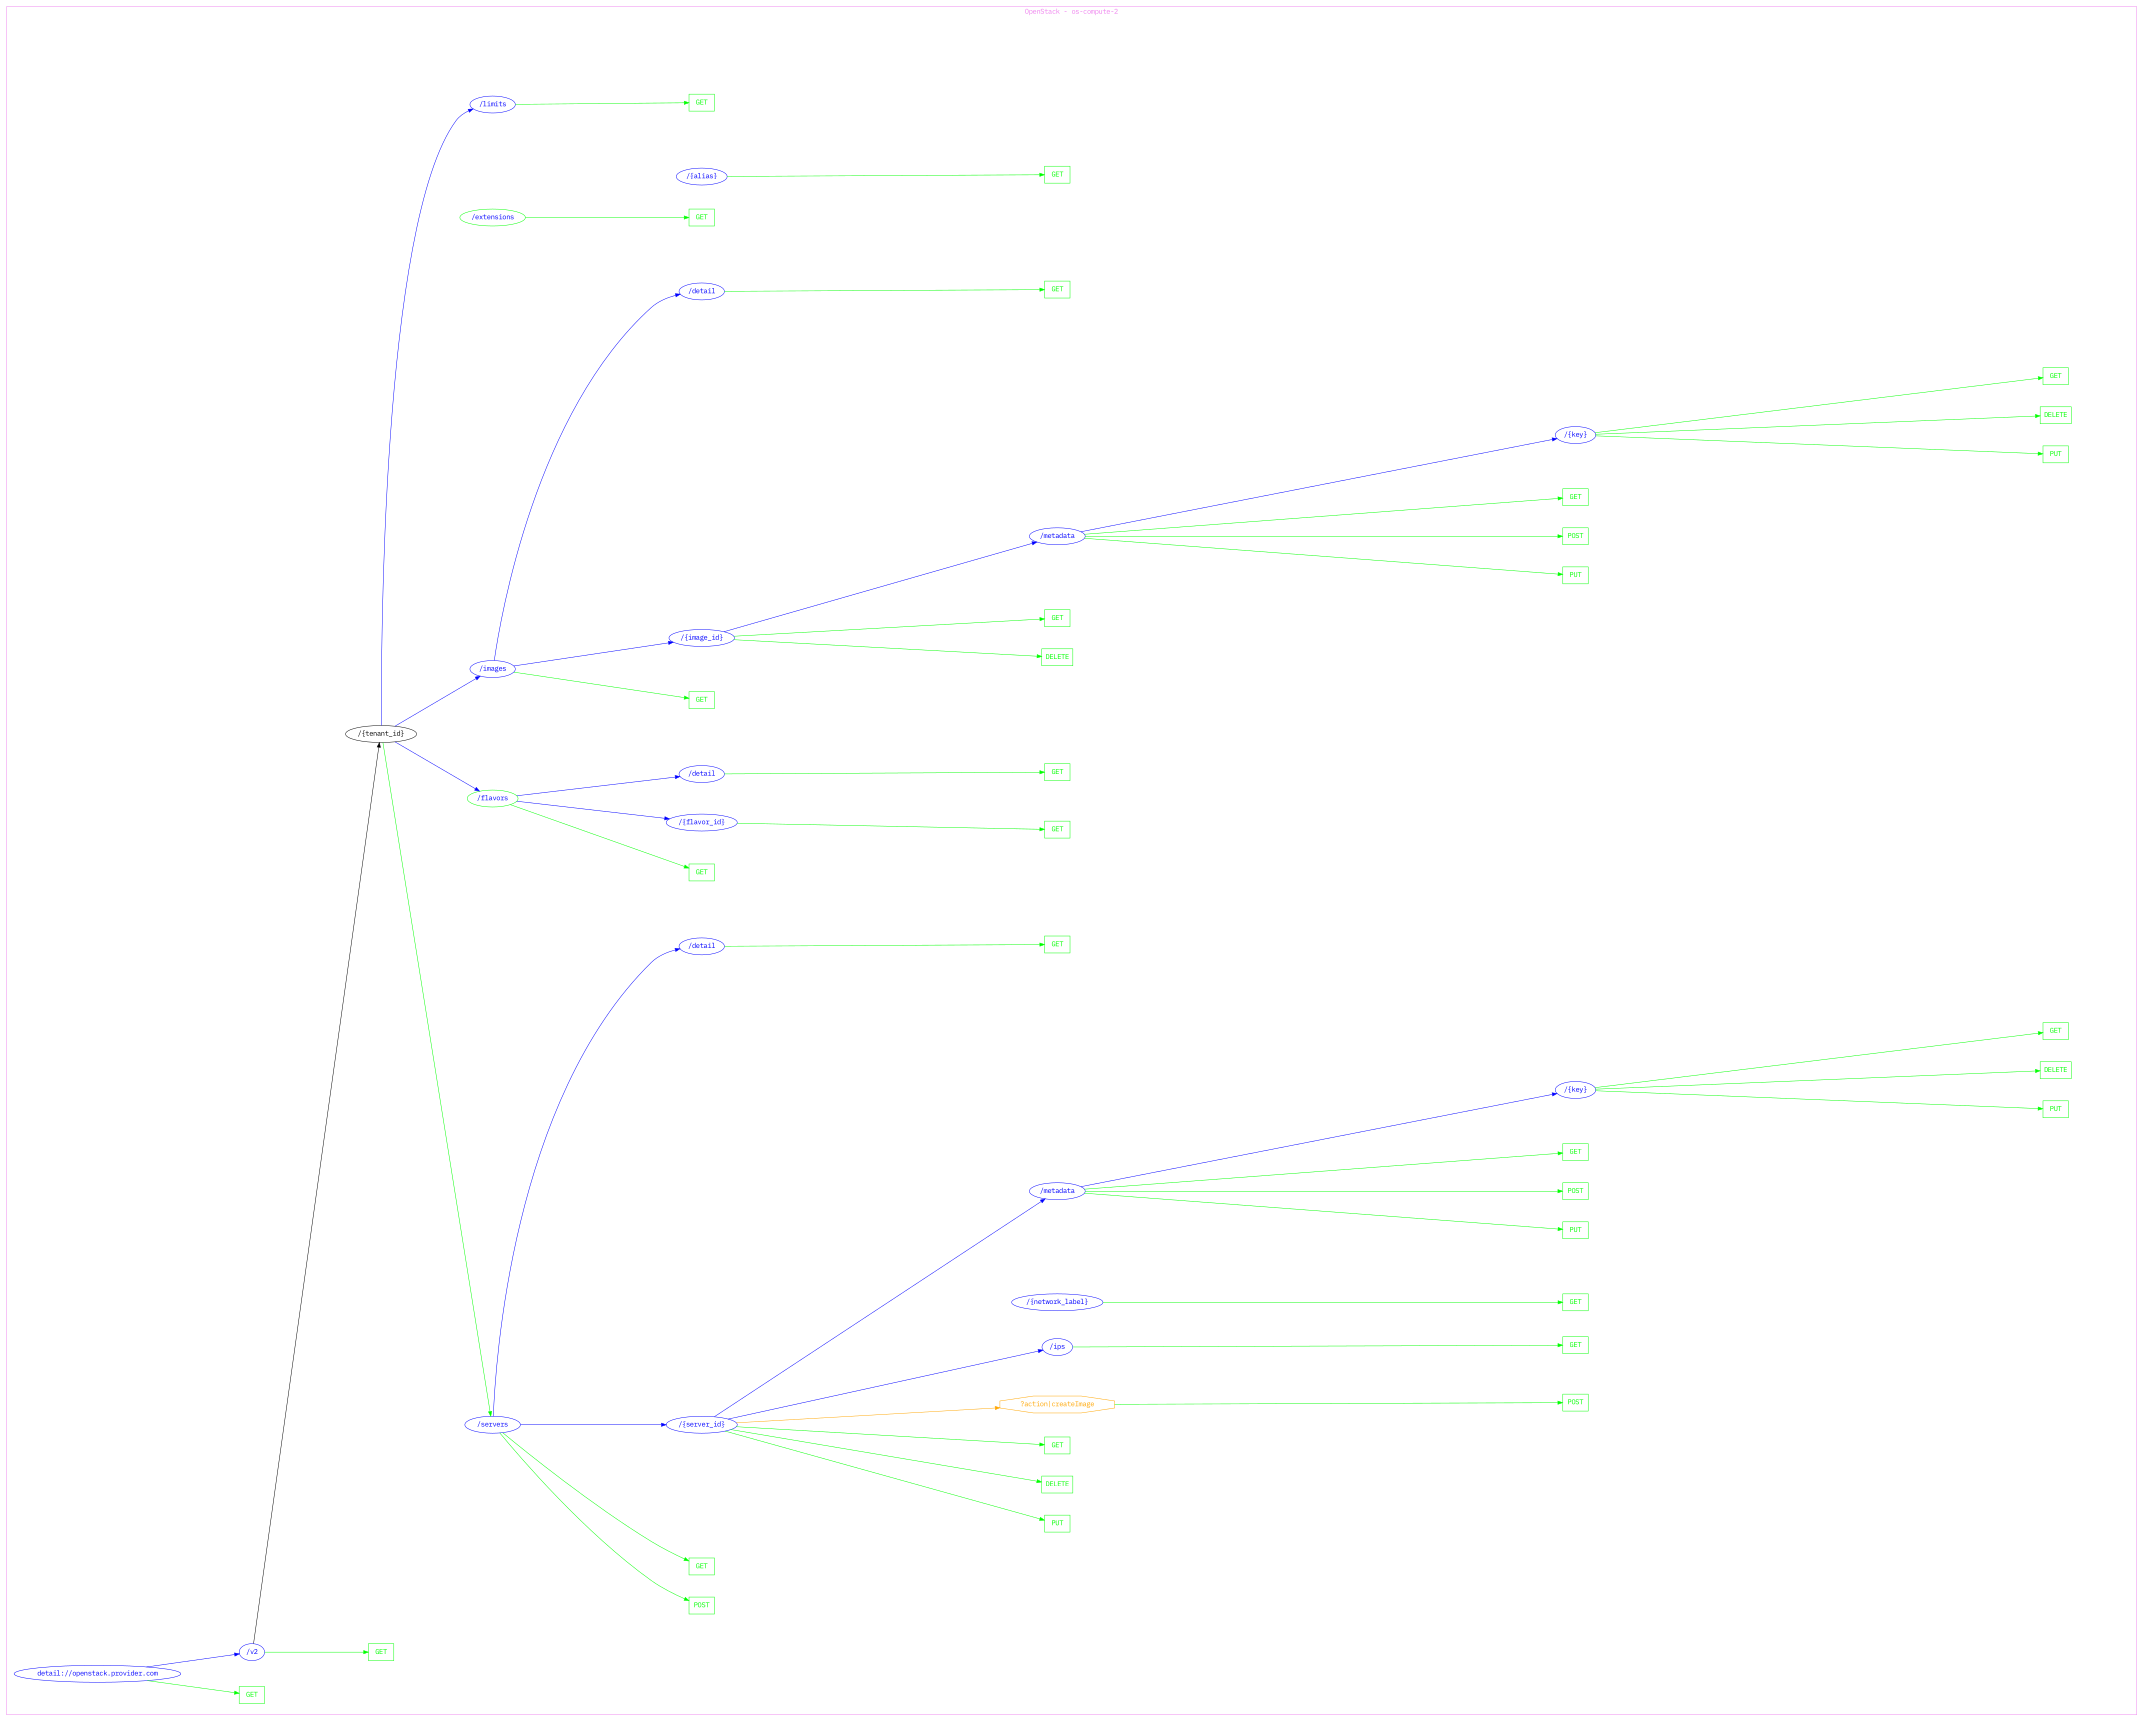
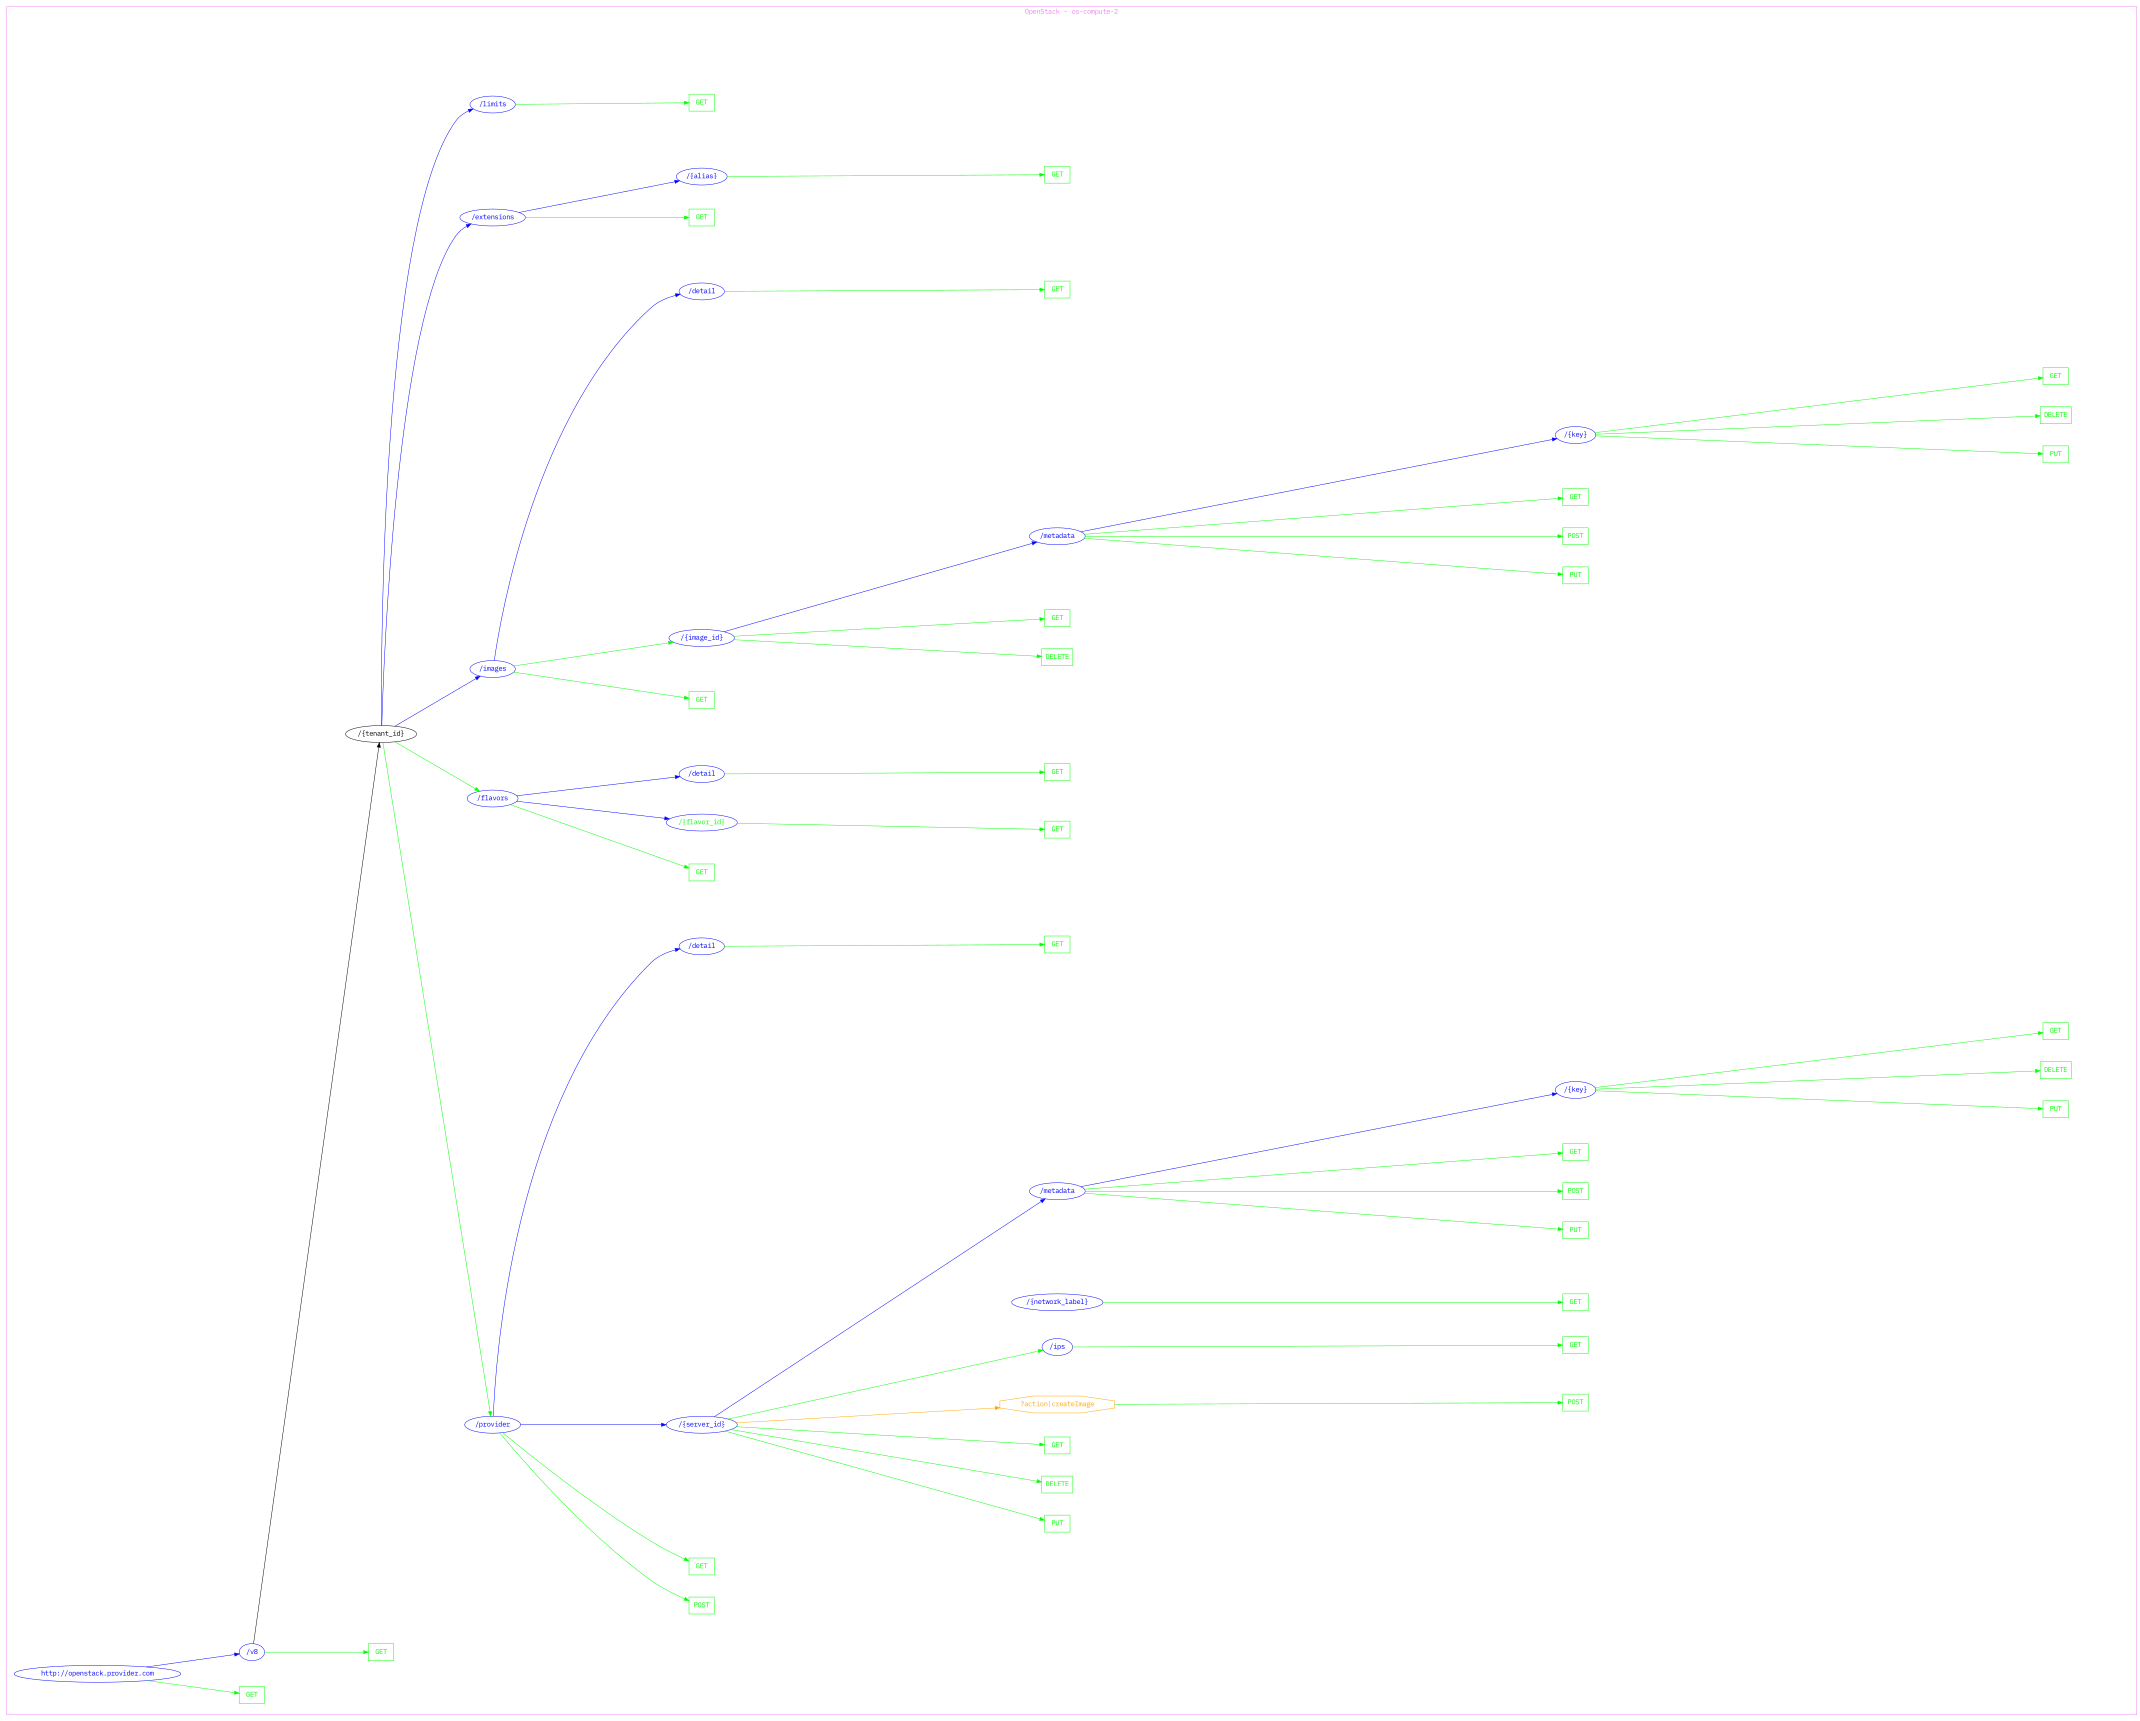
edge "/extensions" -> "/{alias}": added
node "/extensions": color green -> blue
edge "/{tenant_id}" -> "/extensions": added
edge "/images" -> "/{image_id}": color blue -> green
edge "/{tenant_id}" -> "/flavors": color blue -> green
node "/flavors": color green -> blue
node "/{flavor_id}": fontcolor blue -> green
edge "/{server_id}" -> "/ips": color blue -> green
node "/servers": label "/servers" -> "/provider"
node "/v2": label "/v2" -> "/v8"
node "detail://openstack.provider.com": label "detail://openstack.provider.com" -> "http://openstack.provider.com"
